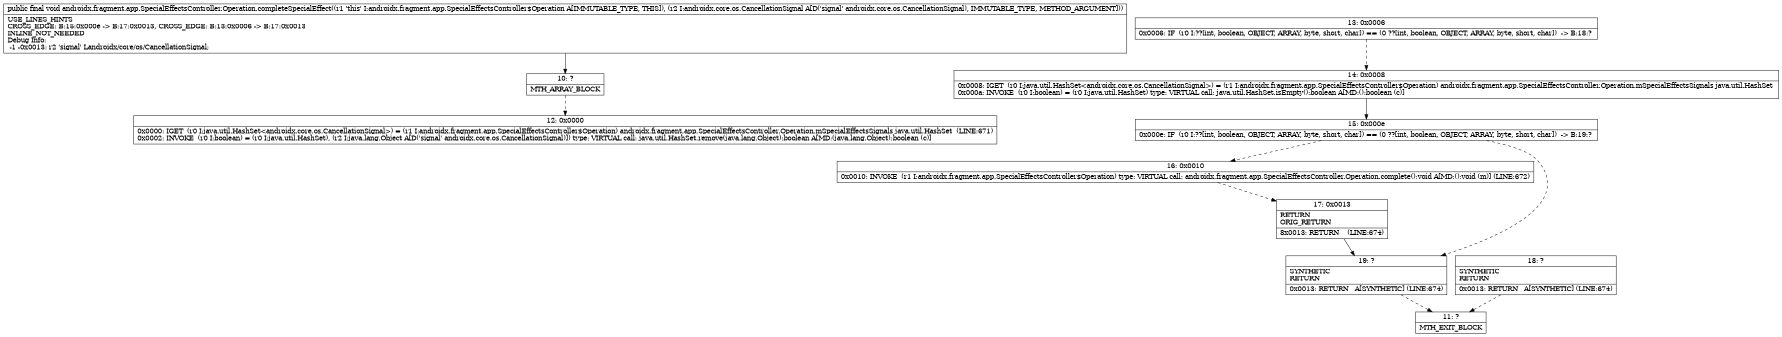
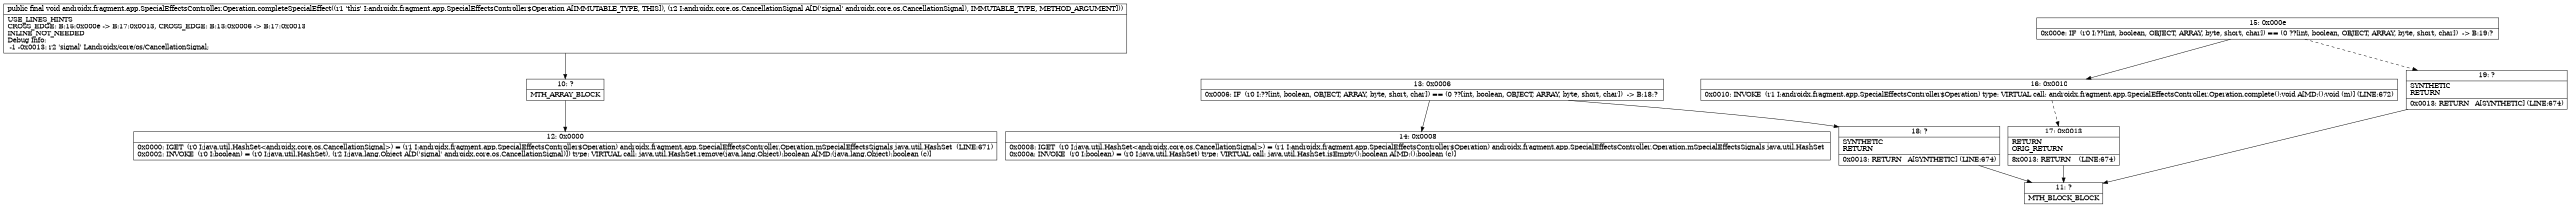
edge "13: 0x0006" -> "14: 0x0008": style dashed -> solid
edge "10: ?" -> "12: 0x0000": style dashed -> solid
edge "14: 0x0008" -> "15: 0x000e": removed
edge "13: 0x0006" -> "18: ?": added
edge "15: 0x000e" -> "16: 0x0010": style dashed -> solid
edge "17: 0x0013" -> "19: ?": now "17: 0x0013" -> "11: ?"
edge "19: ?" -> "11: ?": style dashed -> solid
edge "18: ?" -> "11: ?": style dashed -> solid
node "11: ?": text "MTH_EXIT_BLOCK" -> "MTH_BLOCK_BLOCK"
